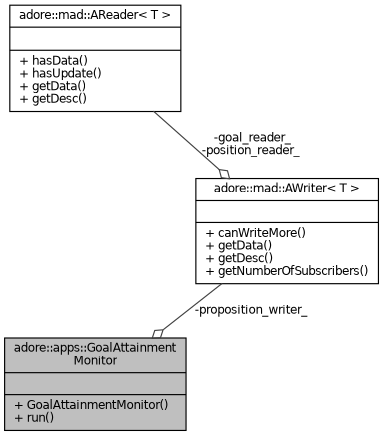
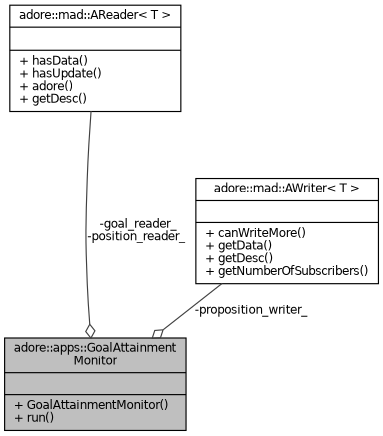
node "adore::mad::AReader< T >": text "+ getData()" -> "+ adore()"
edge "adore::mad::AReader< T >" -> "adore::mad::AWriter< T >": now "adore::mad::AReader< T >" -> "adore::apps::GoalAttainment"
